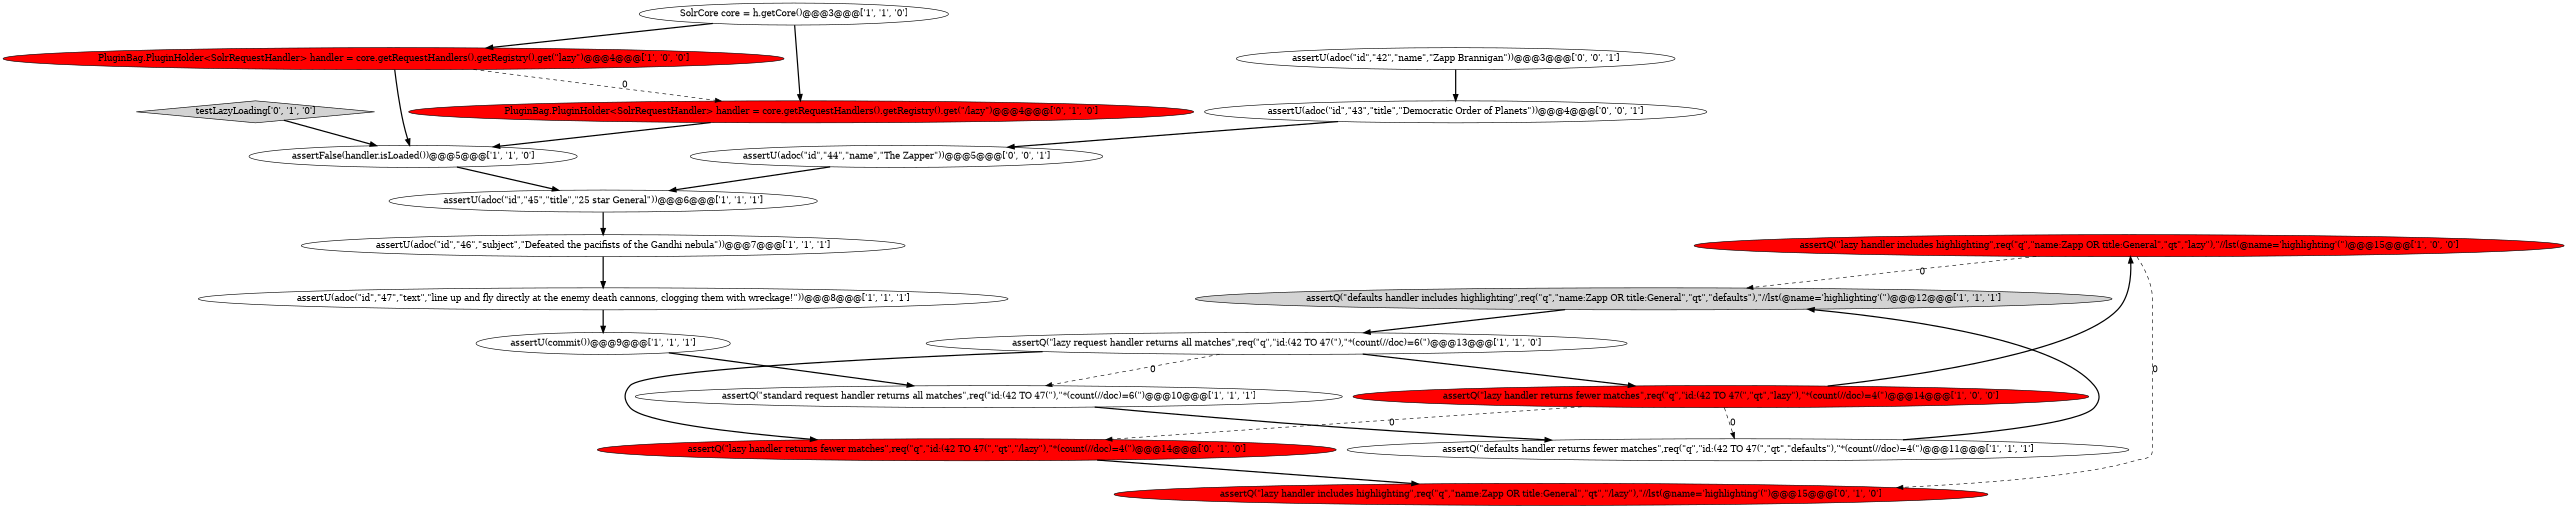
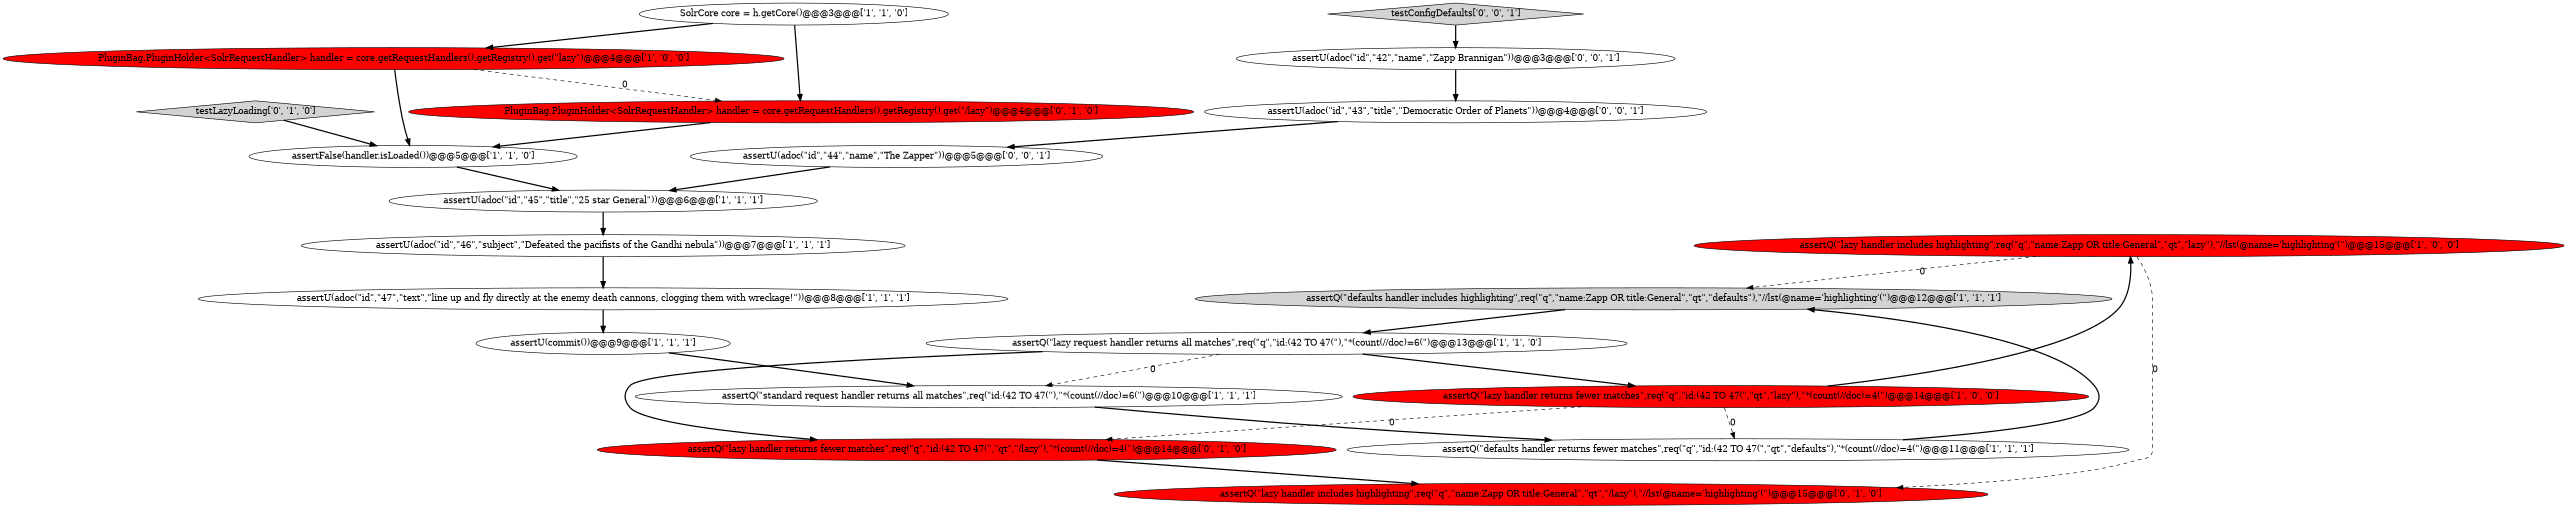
node "testConfigDefaults['0', '0', '1']": added
